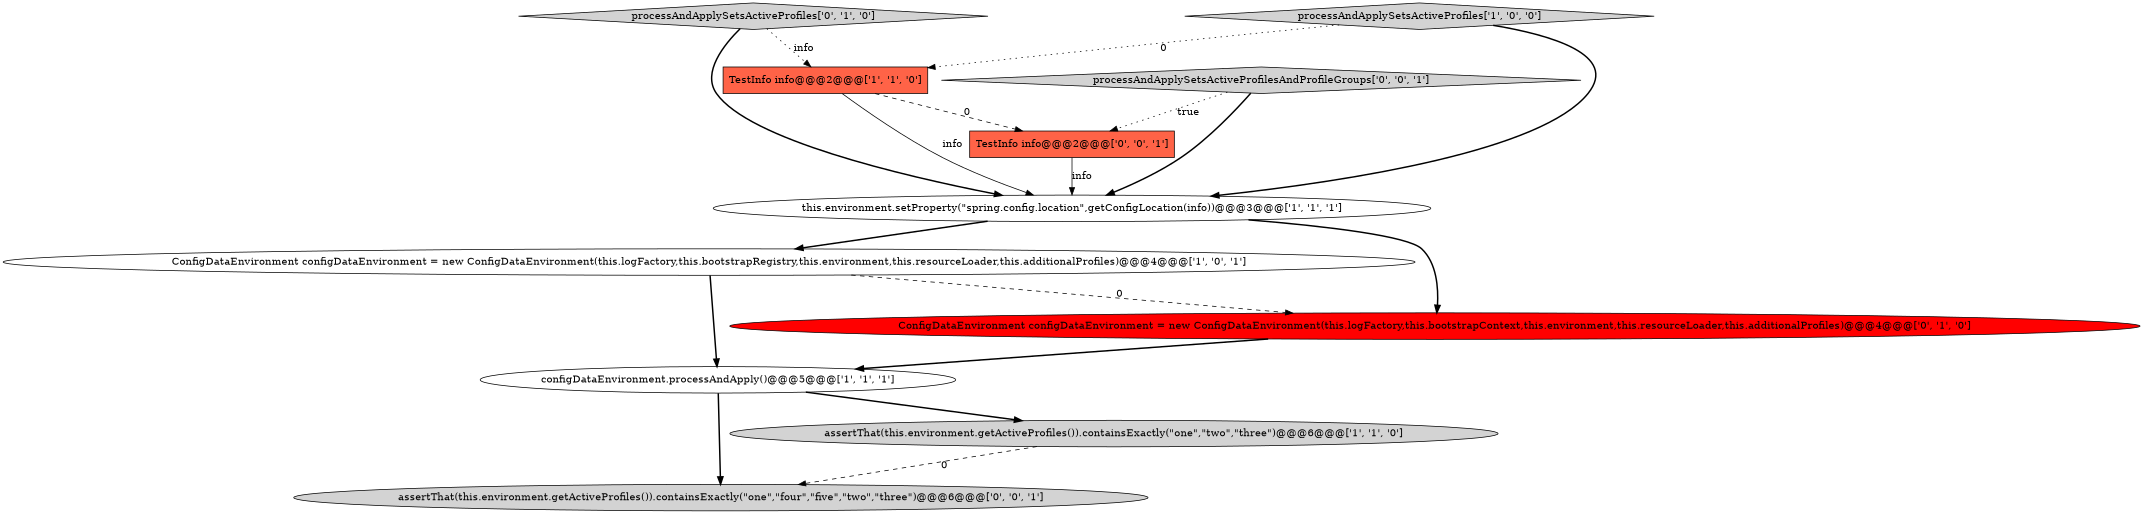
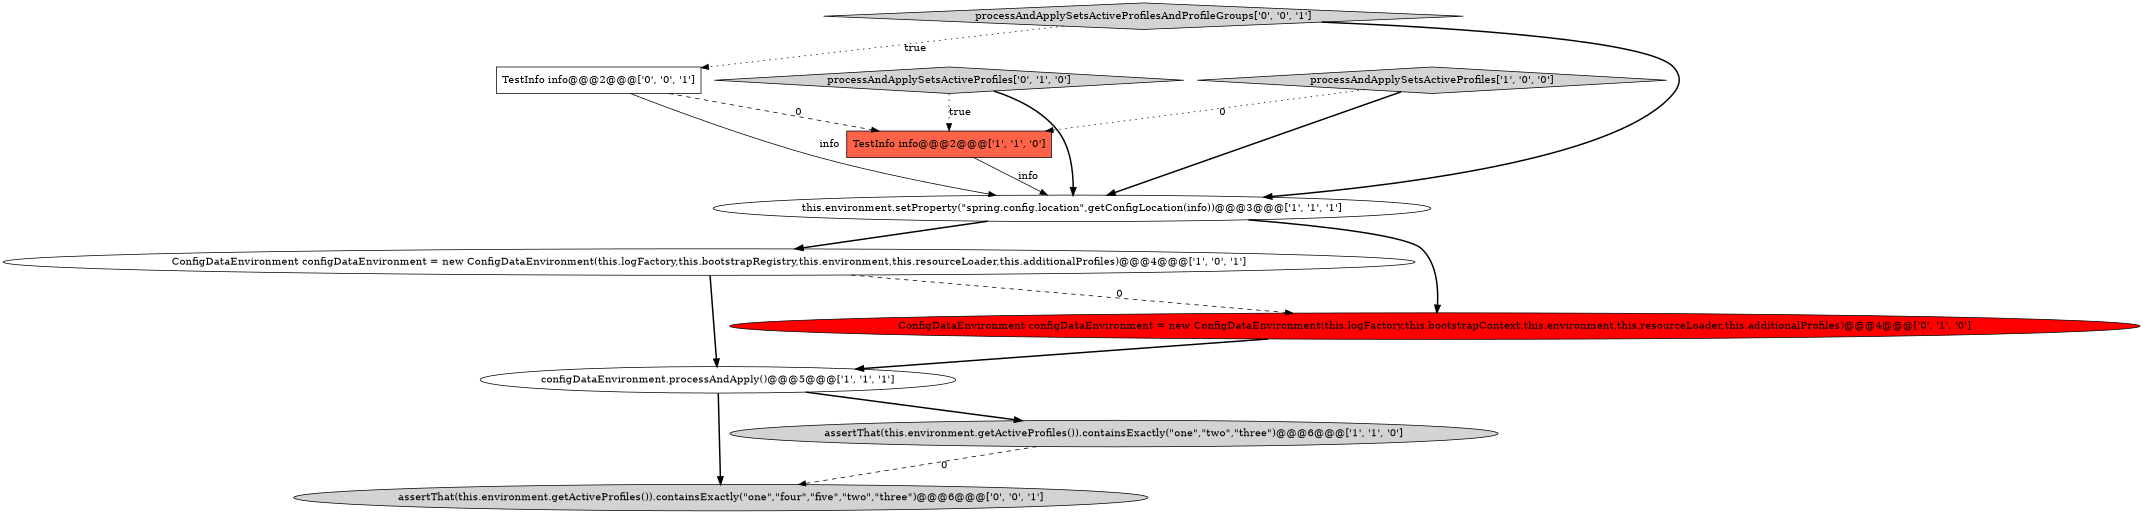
edge "processAndApplySetsActiveProfiles['0', '1', '0']" -> "TestInfo info@@@2@@@['1', '1', '0']": label "info" -> "true"
edge "TestInfo info@@@2@@@['1', '1', '0']" -> "TestInfo info@@@2@@@['0', '0', '1']": reversed
node "TestInfo info@@@2@@@['0', '0', '1']": fillcolor tomato -> white
